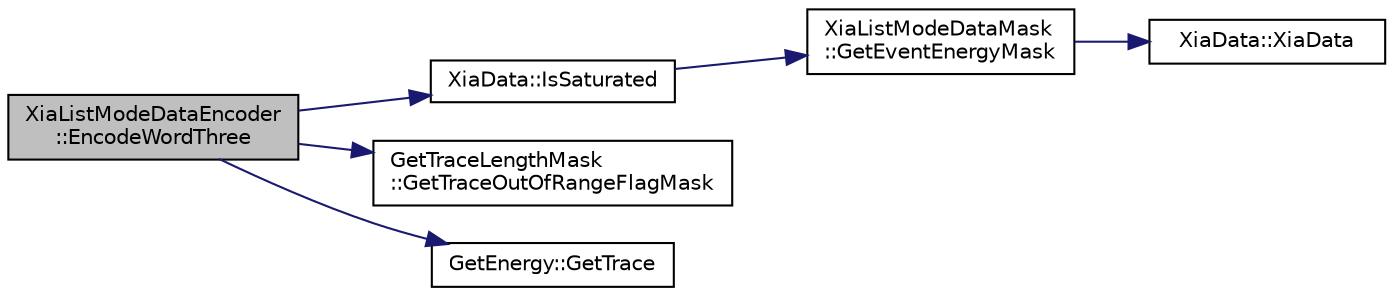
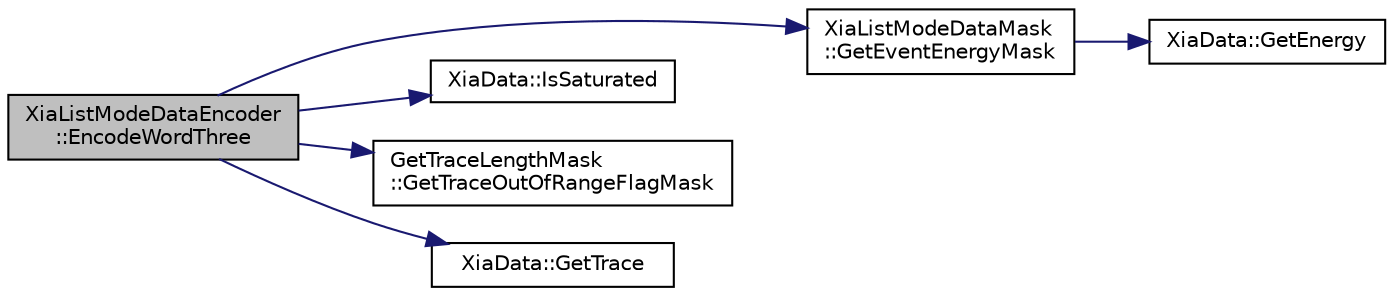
node "XiaData::XiaData": label "XiaData::XiaData" -> "XiaData::GetEnergy"
edge "XiaData::IsSaturated" -> "XiaListModeDataMask ::GetEventEnergyMask": now "XiaListModeDataEncoder ::EncodeWordThree" -> "XiaListModeDataMask ::GetEventEnergyMask"
node "GetEnergy::GetTrace": label "GetEnergy::GetTrace" -> "XiaData::GetTrace"
